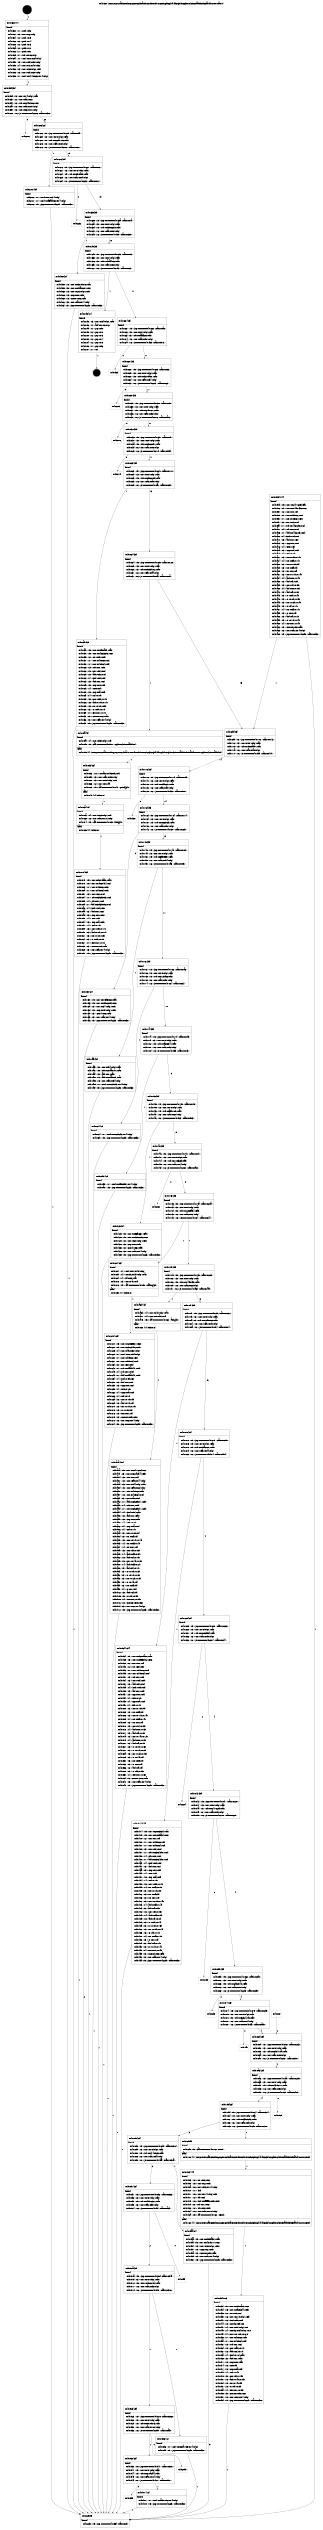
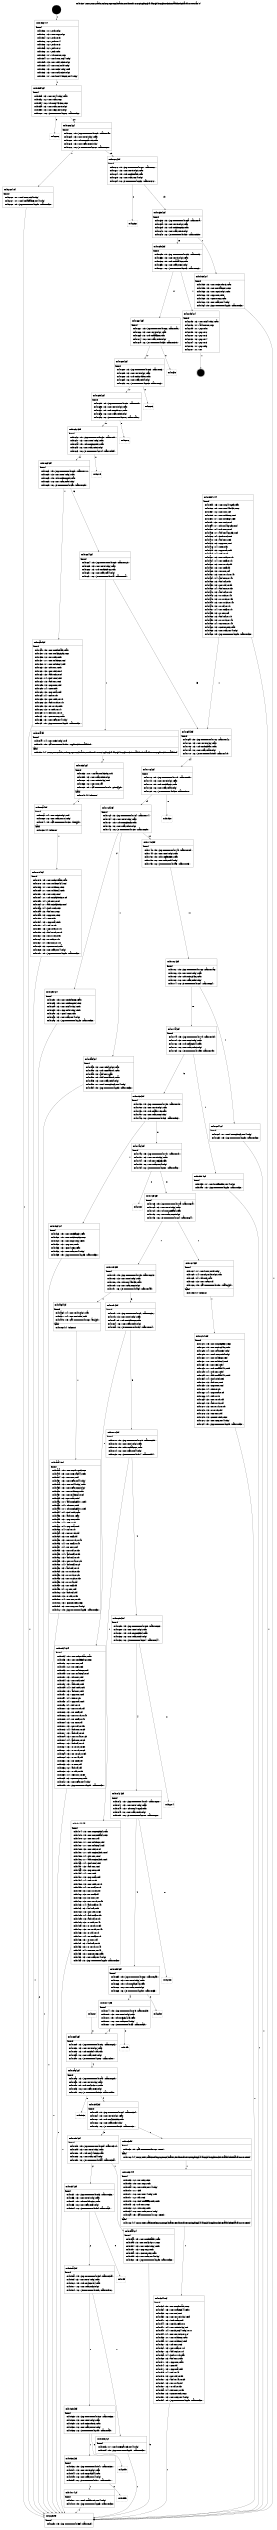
edge "0x401748 [25]" -> "0x401da5 [31]": now "0x40172f [25]" -> "0x401da5 [31]"
